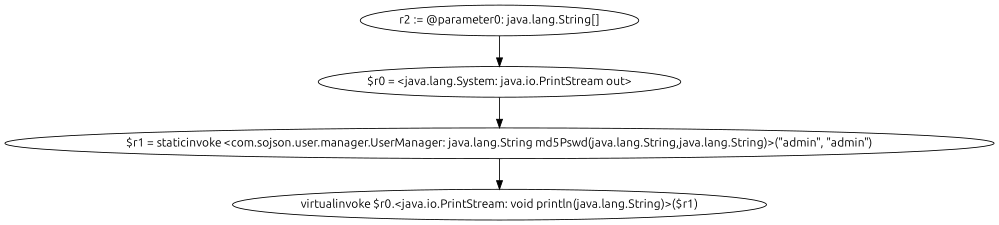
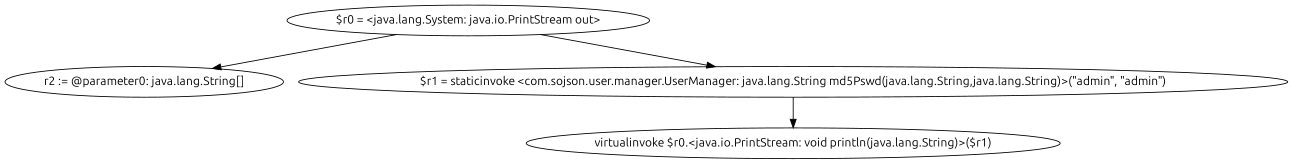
edge "r2 := @parameter0: java.lang.String[]" -> "$r0 = <java.lang.System: java.io.PrintStream out>": reversed
